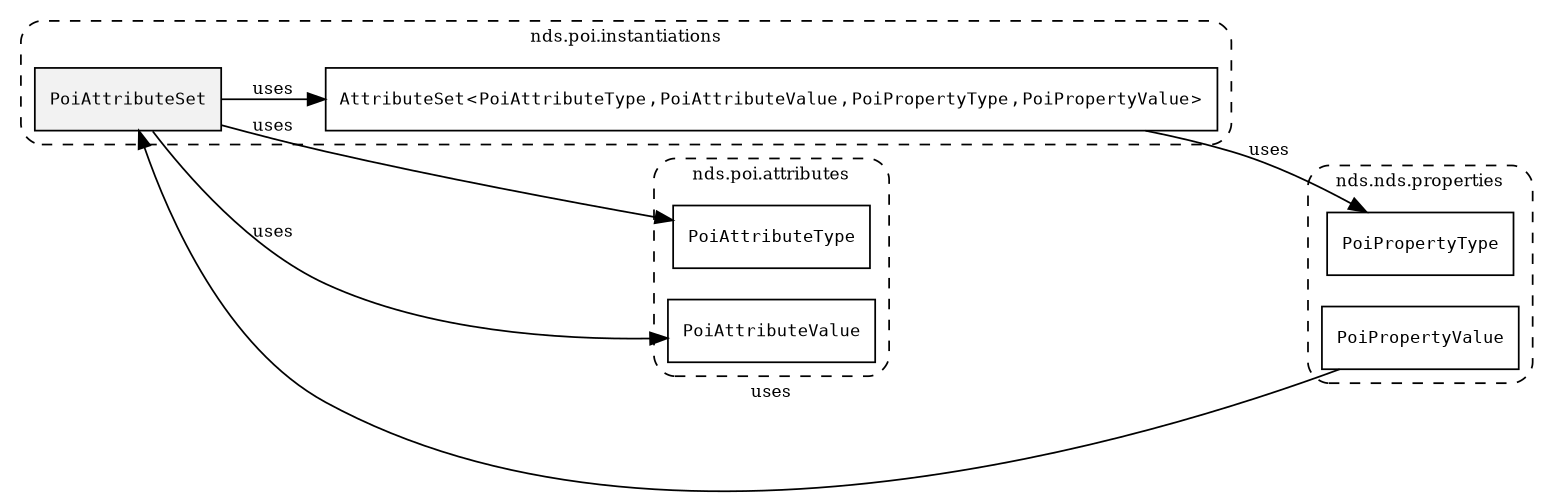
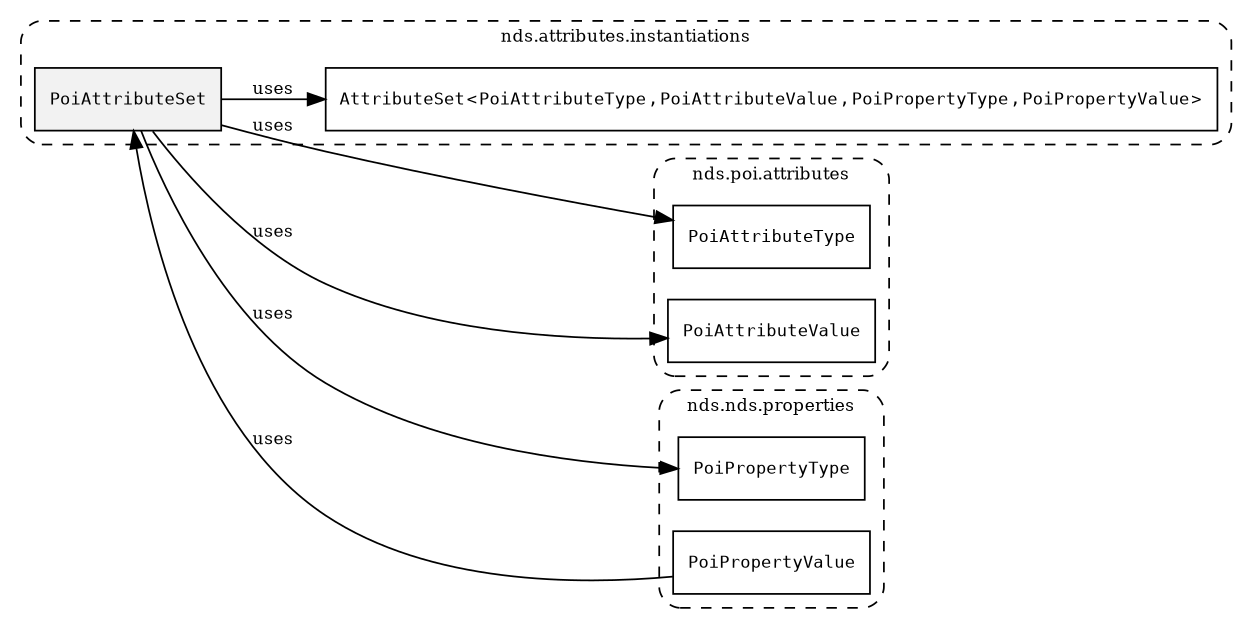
cluster "nds.poi.instantiations": label "nds.poi.instantiations" -> "nds.attributes.instantiations"
edge "AttributeSet" -> "PoiPropertyType": now "PoiAttributeSet" -> "PoiPropertyType"
